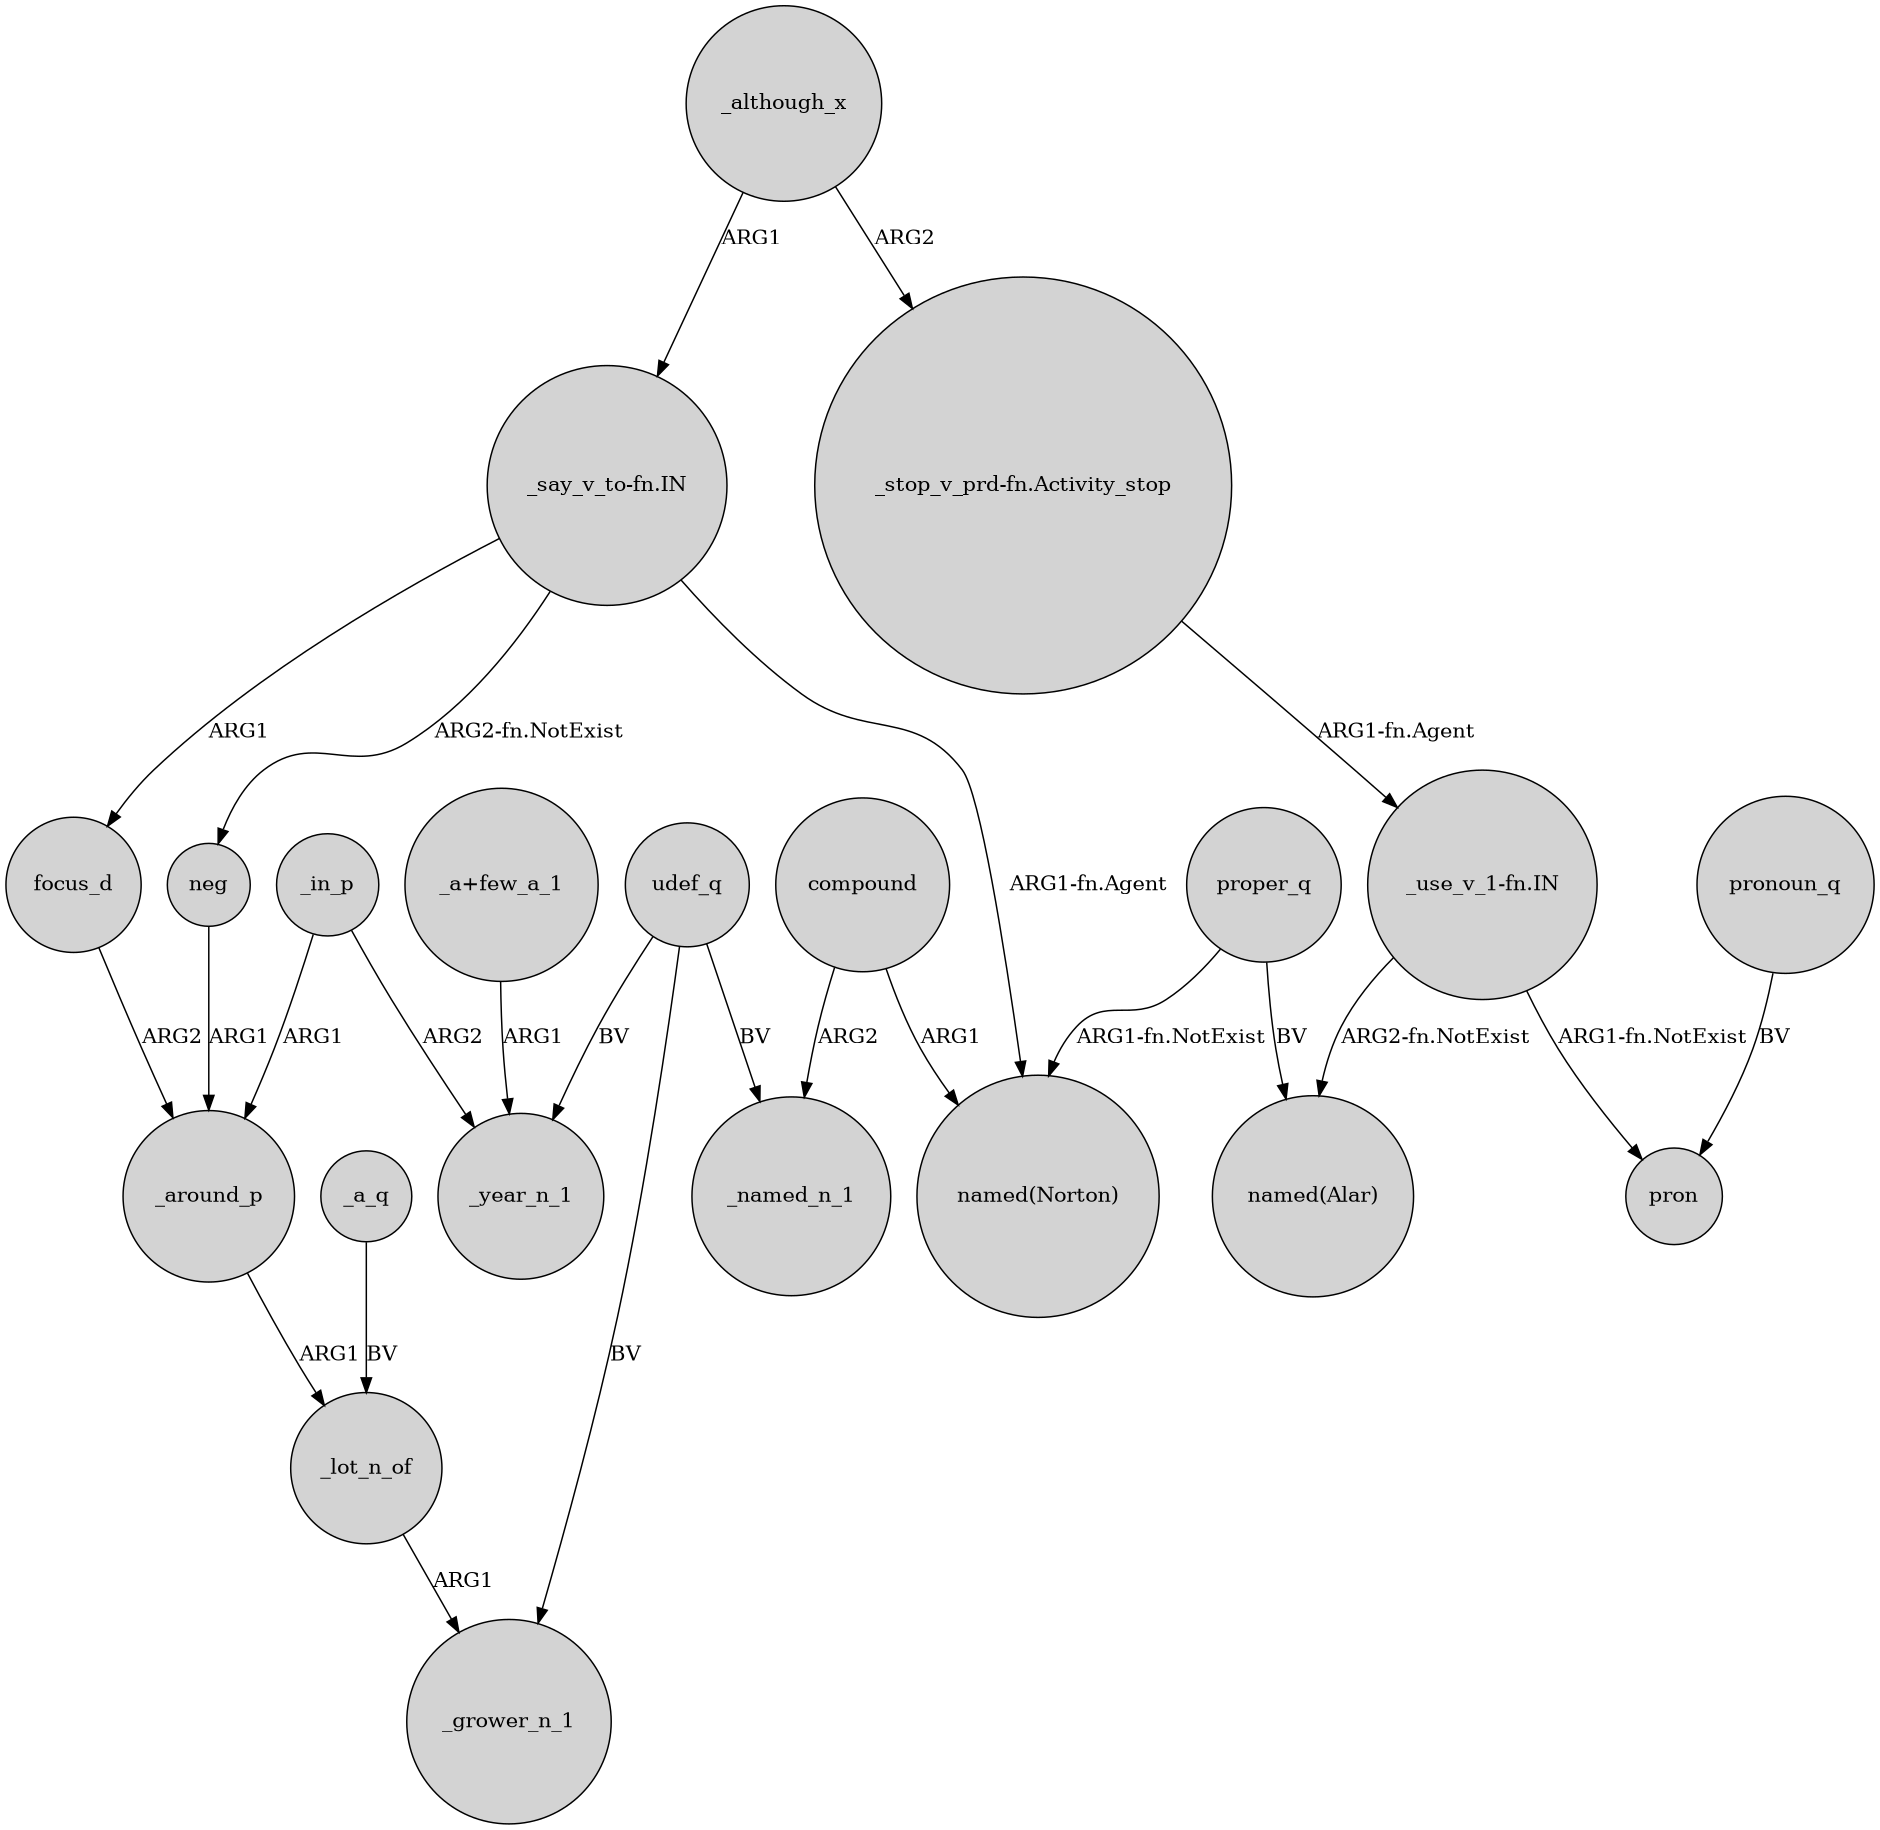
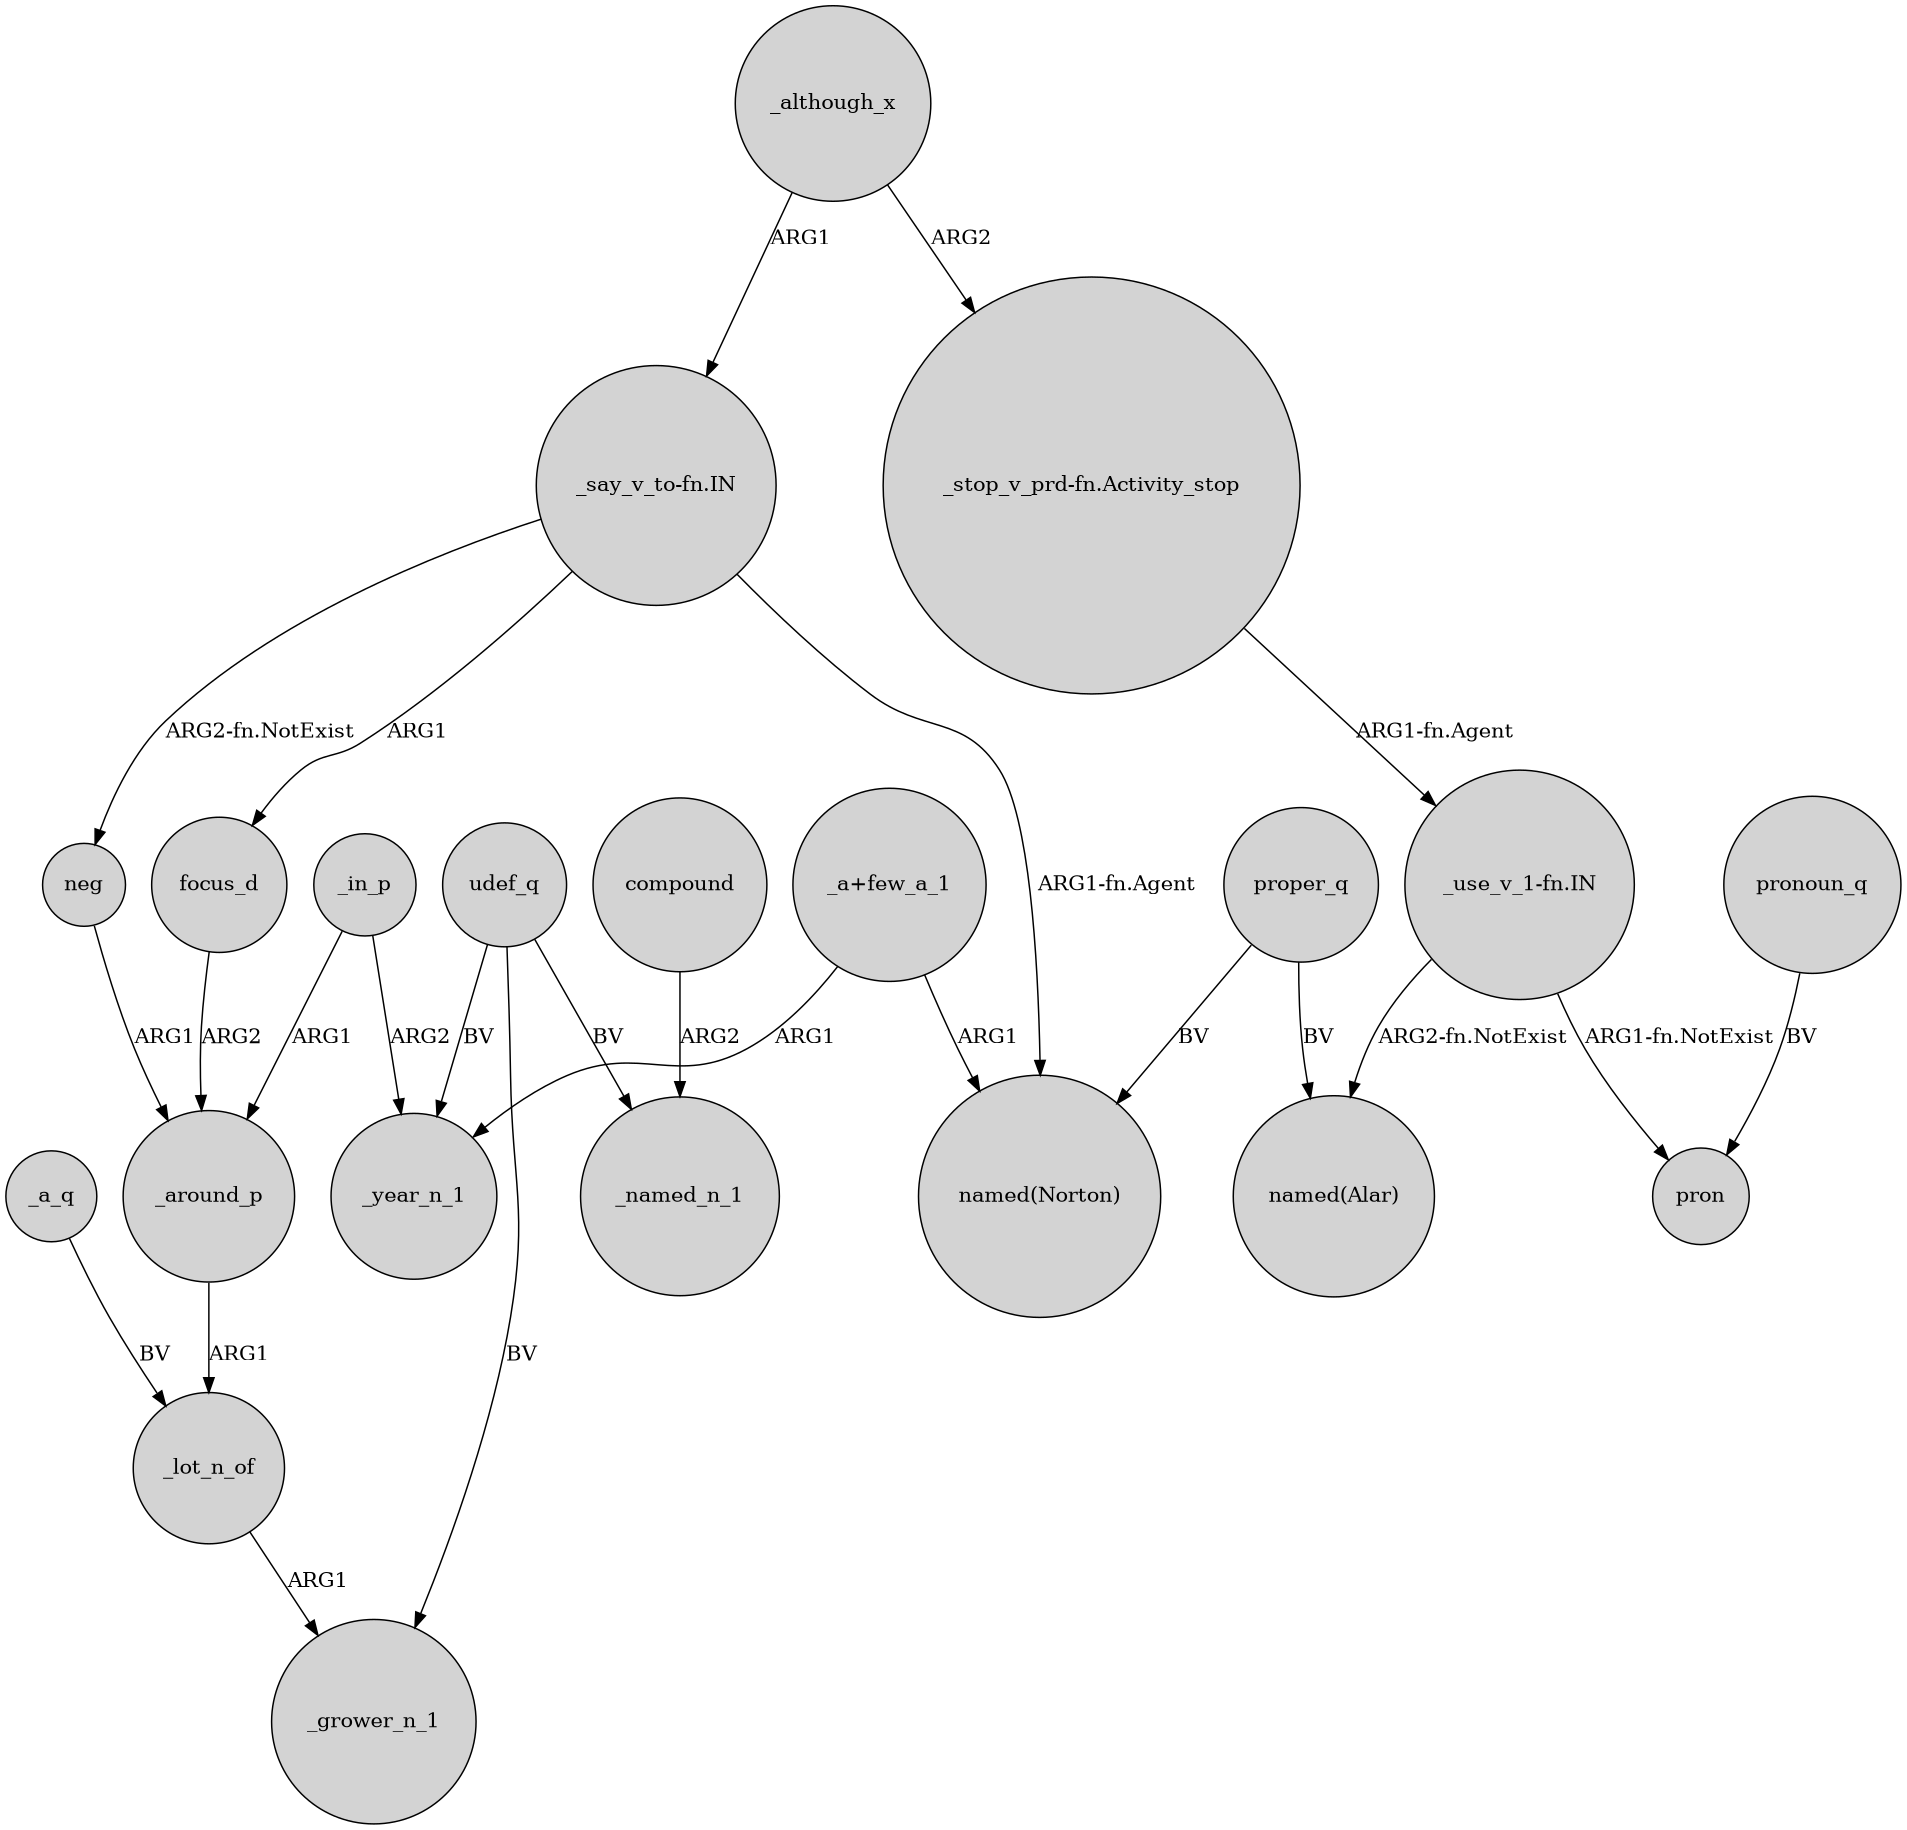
edge "compound" -> "named(Norton)": now "_a+few_a_1" -> "named(Norton)"
edge "proper_q" -> "named(Norton)": label "ARG1-fn.NotExist" -> "BV"
